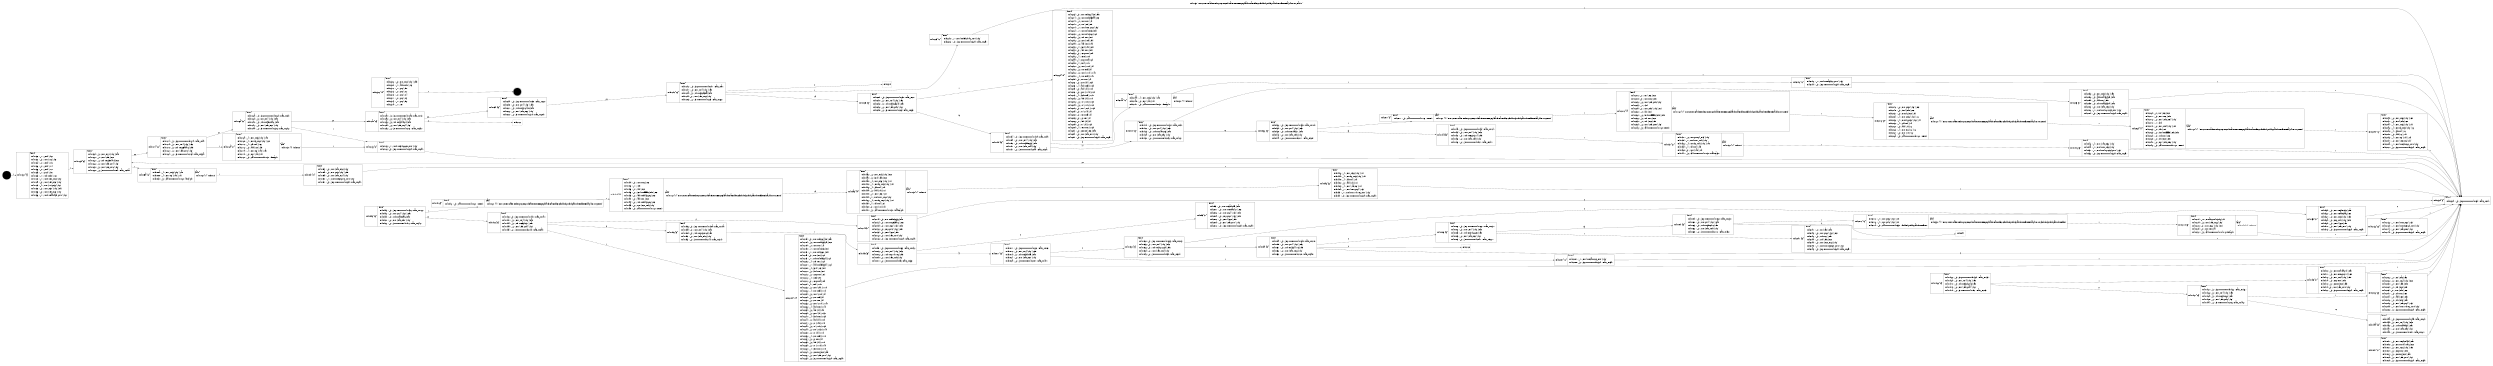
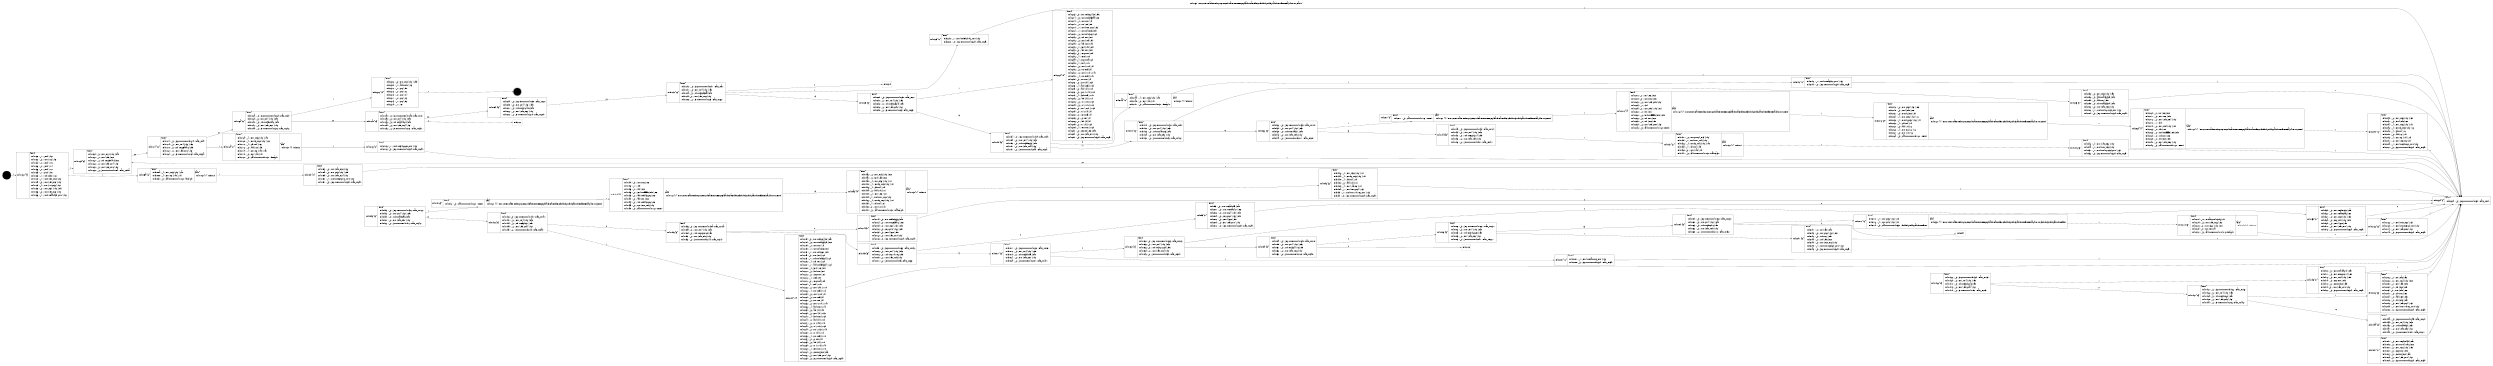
edge "0x401c8a [22]" -> "0x402185 [12]": now "0x401c8a [22]" -> "0x402308 [19]"
edge "0x401c5d [23]" -> "0x401eea [13]": now "0x401c30 [45]" -> "0x401eea [13]"
edge "0x401dcc [25]" -> "0x40214f [27]": now "0x401de5 [25]" -> "0x40214f [27]"
edge "0x401e49 [25]" -> "0x402329 [5]": now "0x401ffc [27]" -> "0x402329 [5]"
